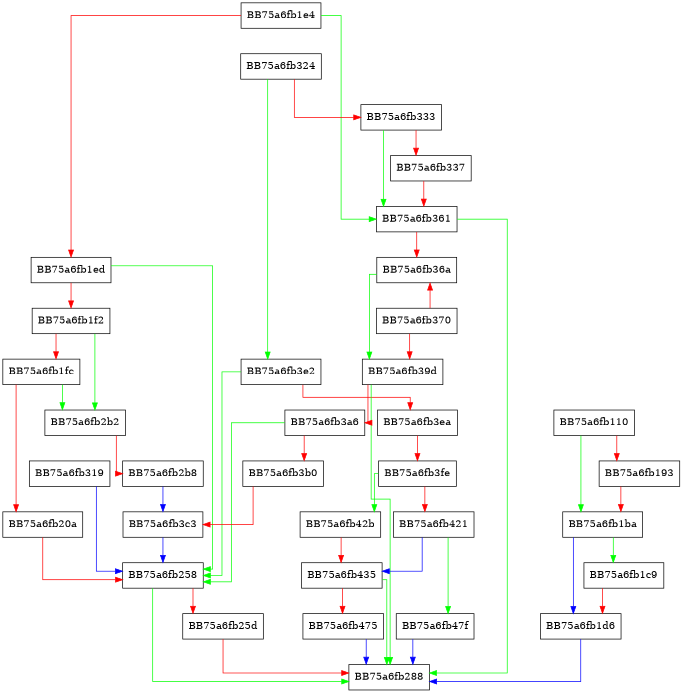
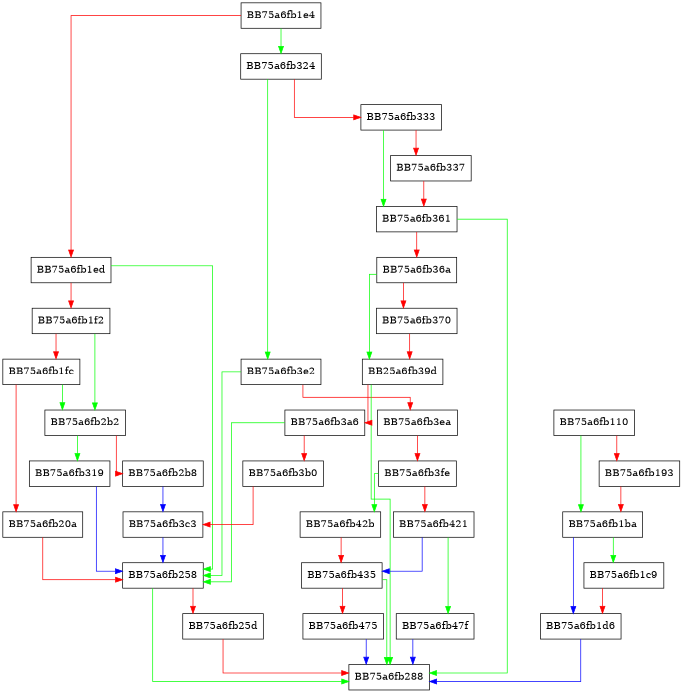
edge "BB75a6fb1e4" -> "BB75a6fb361": now "BB75a6fb1e4" -> "BB75a6fb324"
edge "BB75a6fb370" -> "BB75a6fb36a": reversed
node "BB75a6fb39d": label "BB75a6fb39d" -> "BB25a6fb39d"
edge "BB75a6fb2b2" -> "BB75a6fb319": added
